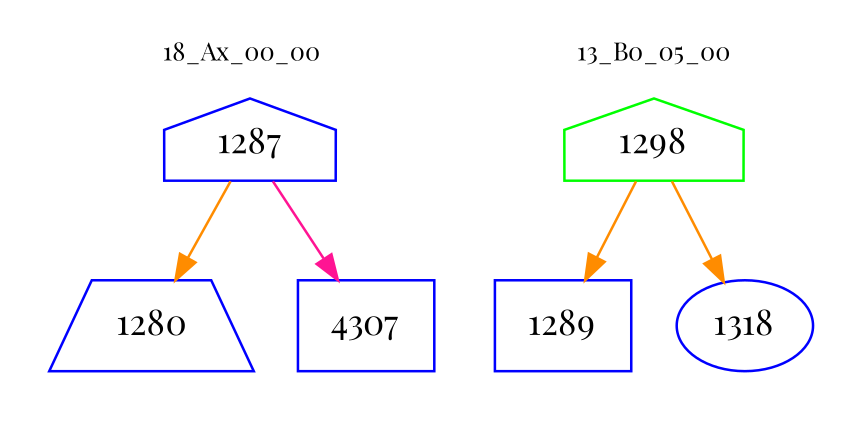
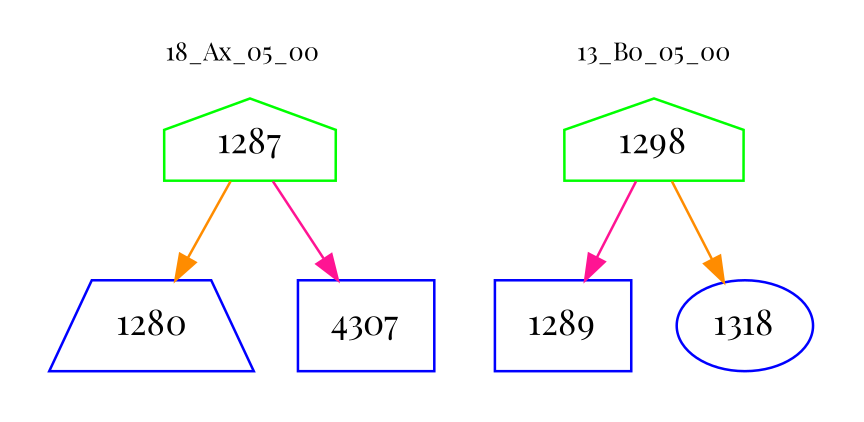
cluster "18_Ax_00_00": label "18_Ax_00_00" -> "18_Ax_05_00"
node "1287": color blue -> green
edge "1298" -> "1289": color darkorange -> deeppink
